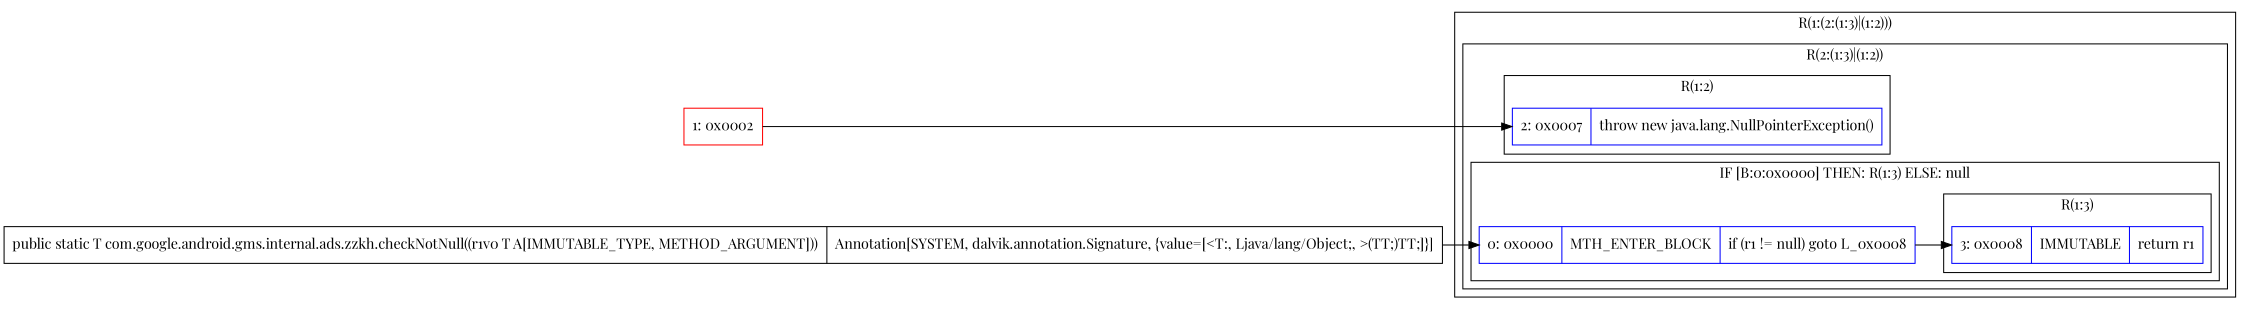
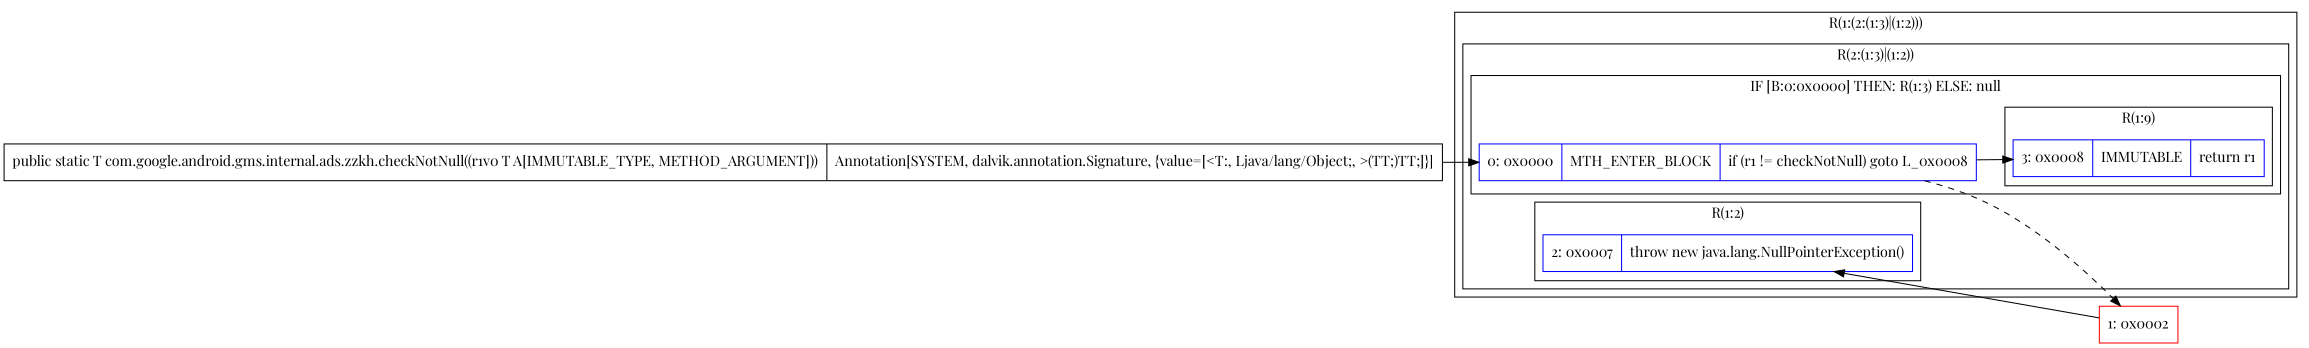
cluster "R(1:3)": label "R(1:3)" -> "R(1:9)"
edge "0: 0x0000" -> "1: 0x0002": added
node "0: 0x0000": text "if (r1 != null) goto L_0x0008" -> "if (r1 != checkNotNull) goto L_0x0008"
